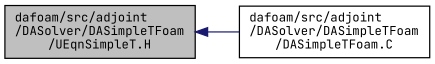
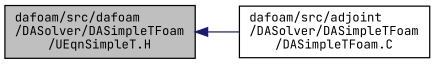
node "dafoam/src/adjoint /DASolver/DASimpleTFoam /UEqnSimpleT.H": label "dafoam/src/adjoint /DASolver/DASimpleTFoam /UEqnSimpleT.H" -> "dafoam/src/dafoam /DASolver/DASimpleTFoam /UEqnSimpleT.H"
